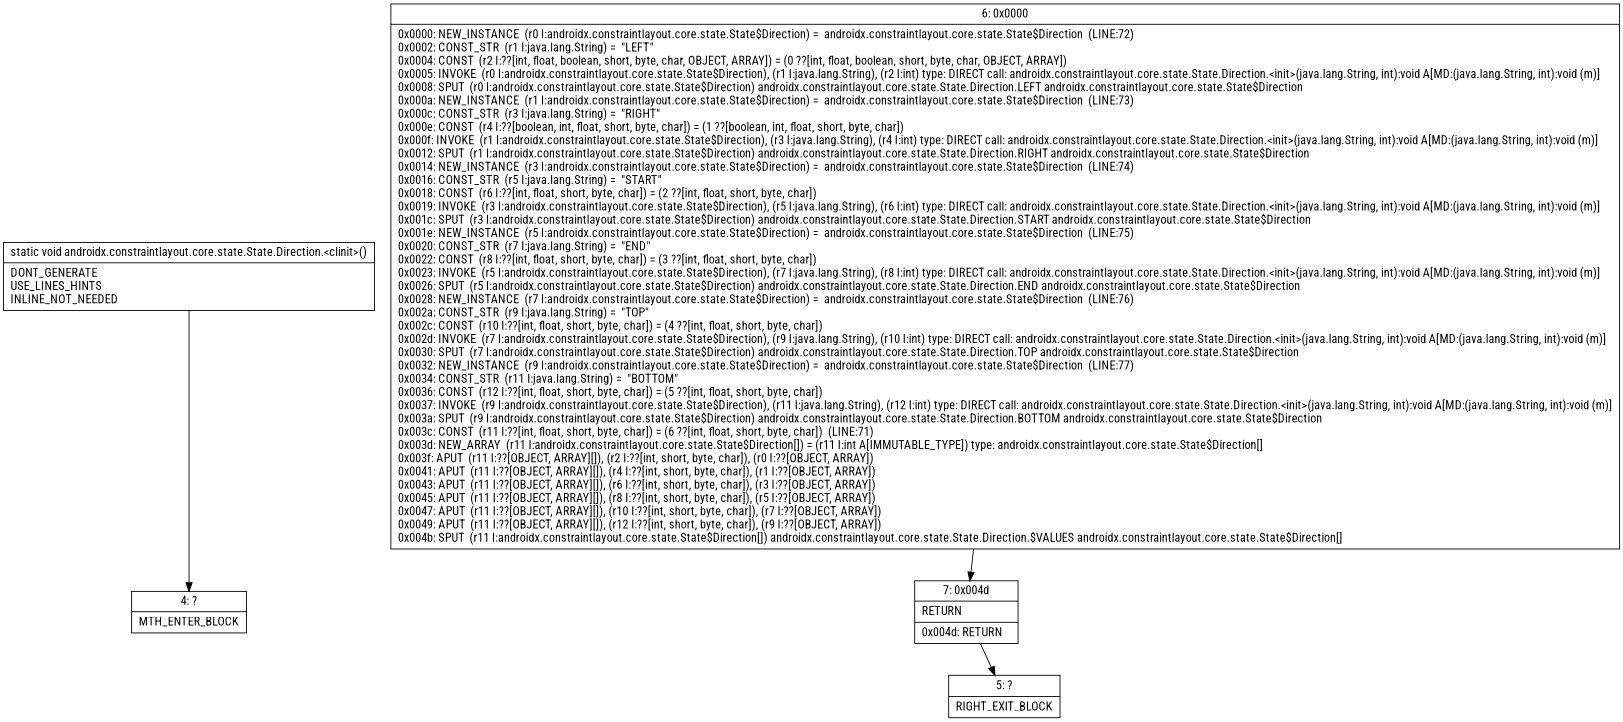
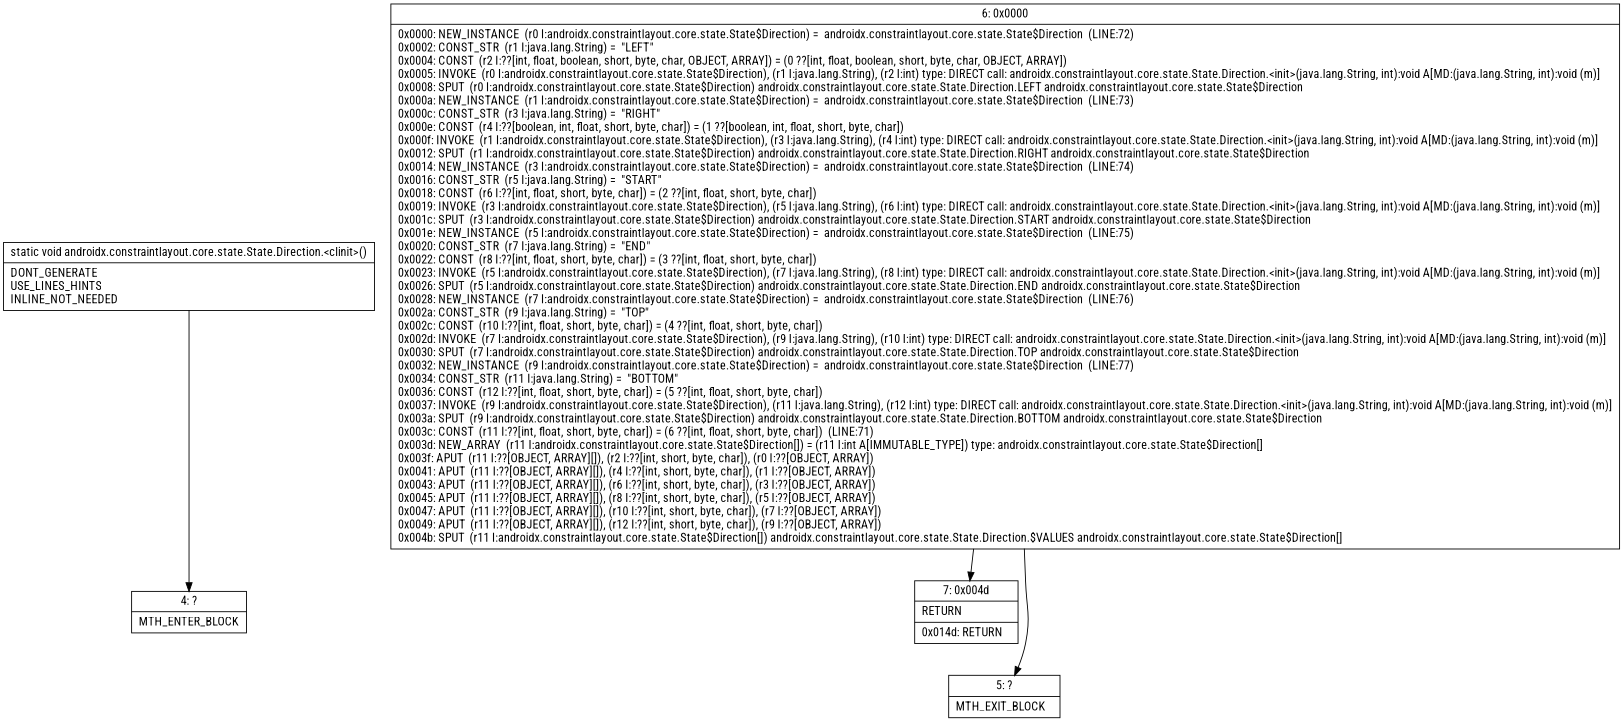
node "7: 0x004d": text "0x004d: RETURN" -> "0x014d: RETURN"
edge "7: 0x004d" -> "5: ?": now "6: 0x0000" -> "5: ?"
node "5: ?": text "RIGHT_EXIT_BLOCK" -> "MTH_EXIT_BLOCK"
